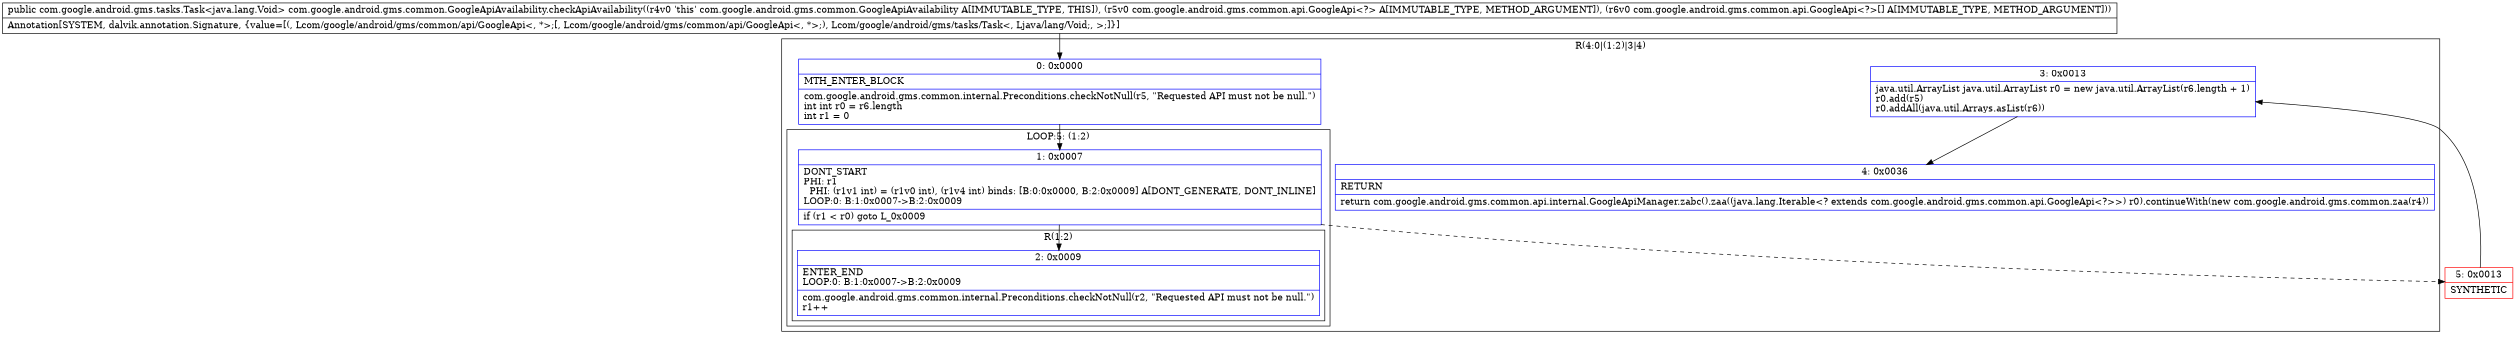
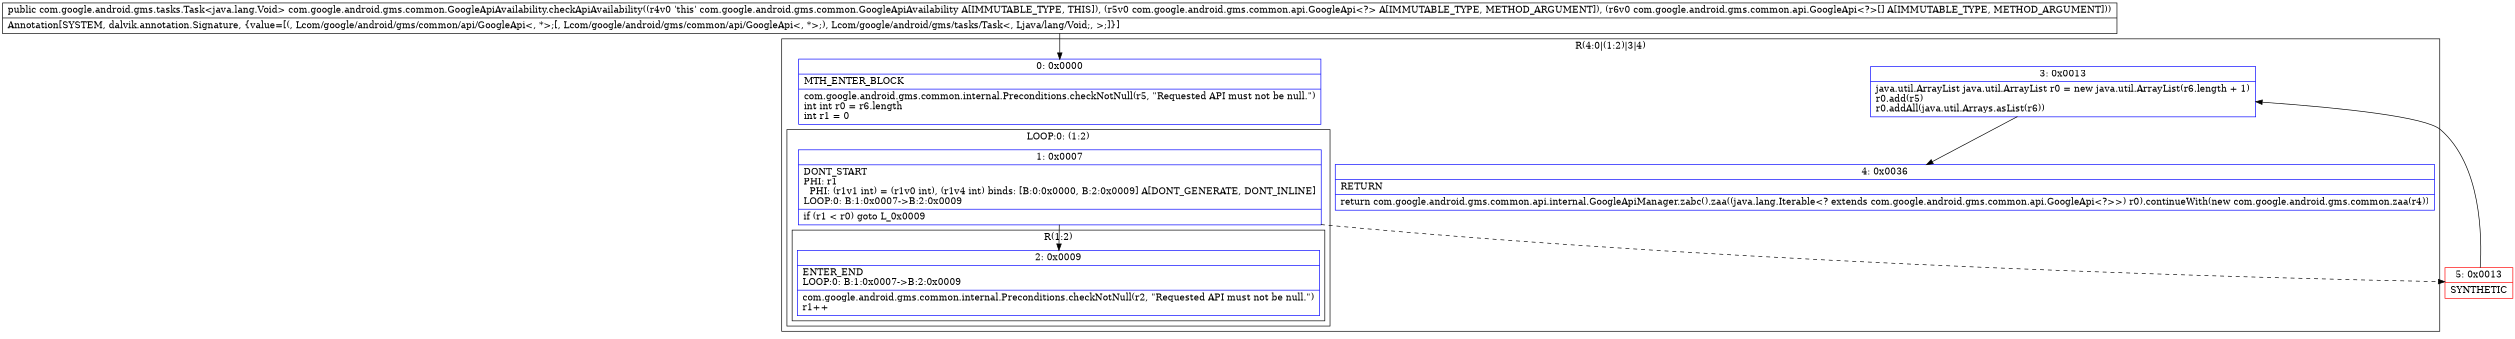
edge "0: 0x0000" -> "1: 0x0007": removed
cluster "LOOP:5: (1:2)": label "LOOP:5: (1:2)" -> "LOOP:0: (1:2)"
